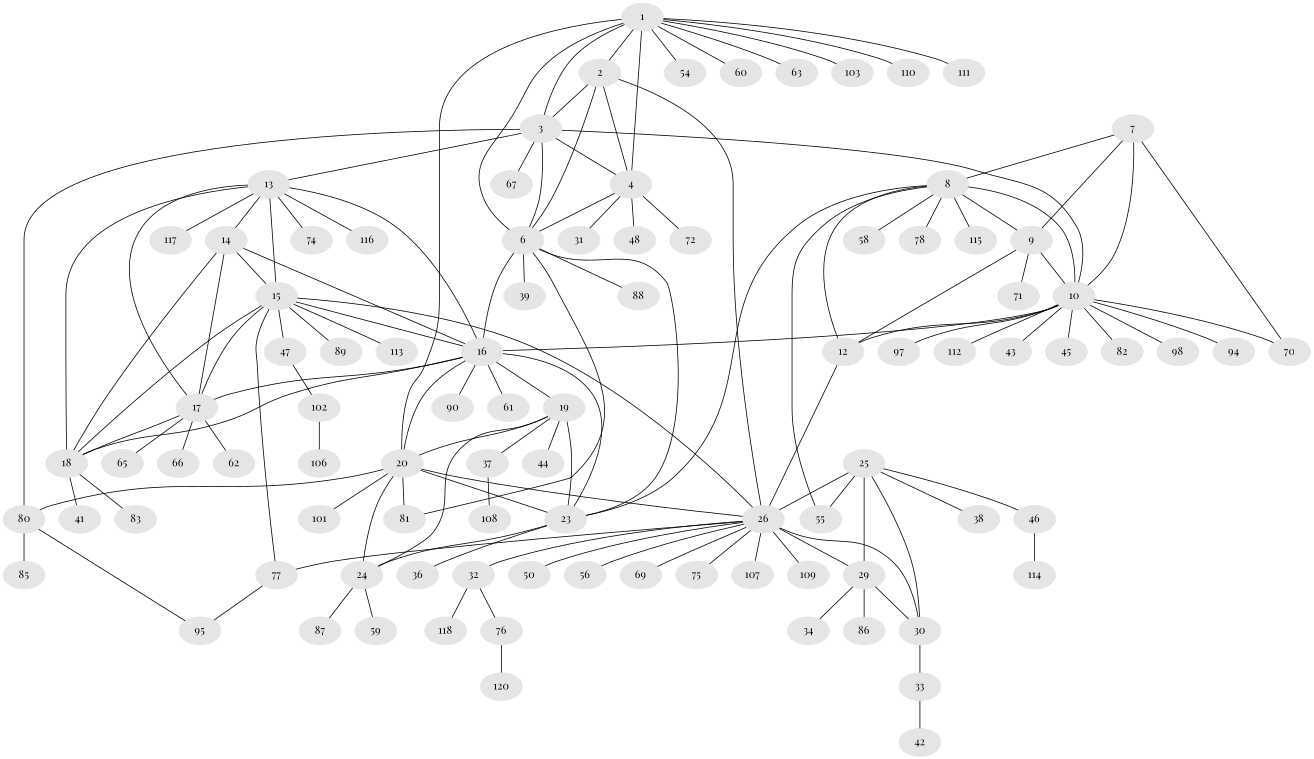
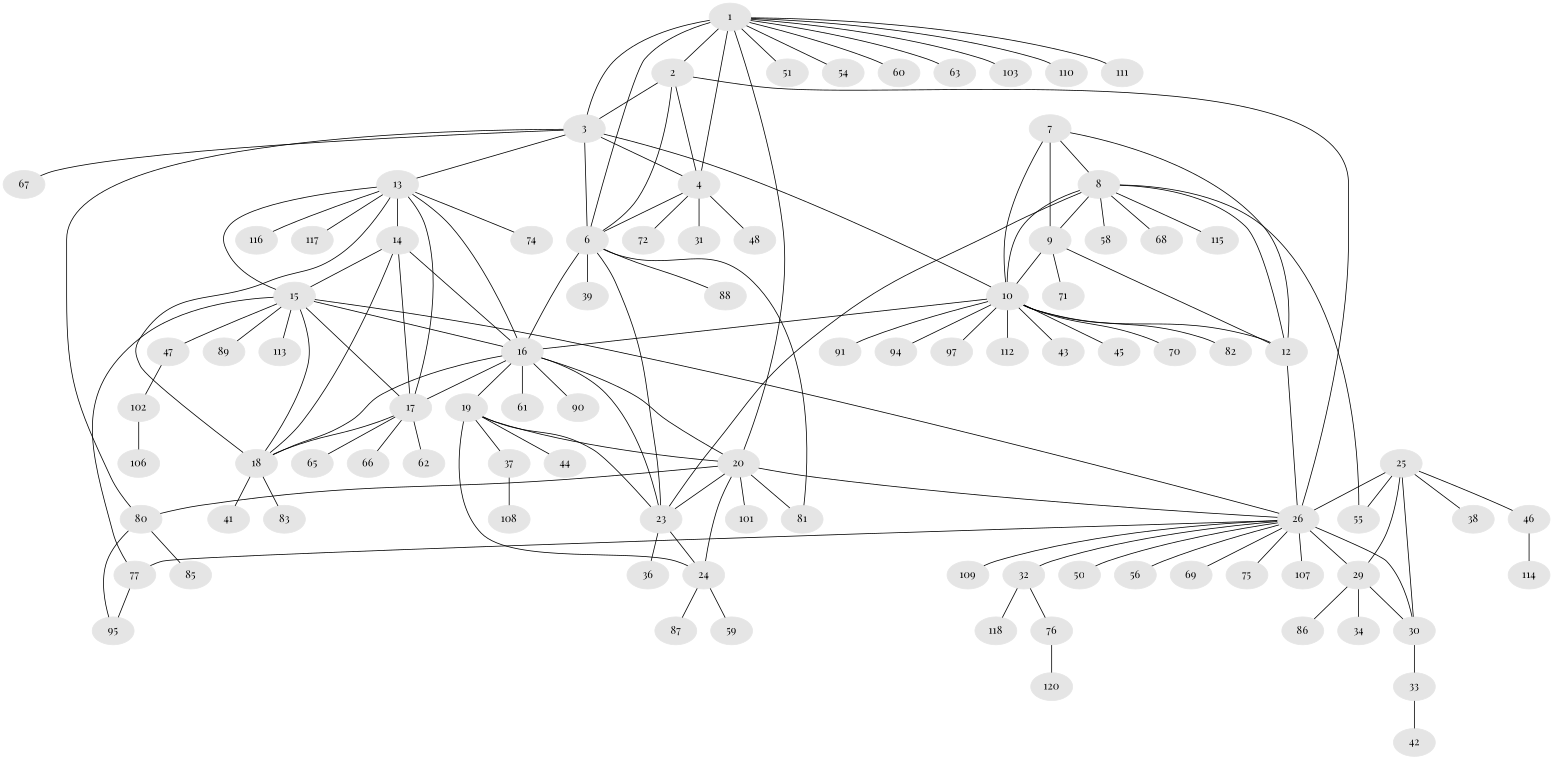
node "51": added
node "78": label "78" -> "68"
edge "7" -- "70": now "7" -- "12"
node "98": label "98" -> "91"
